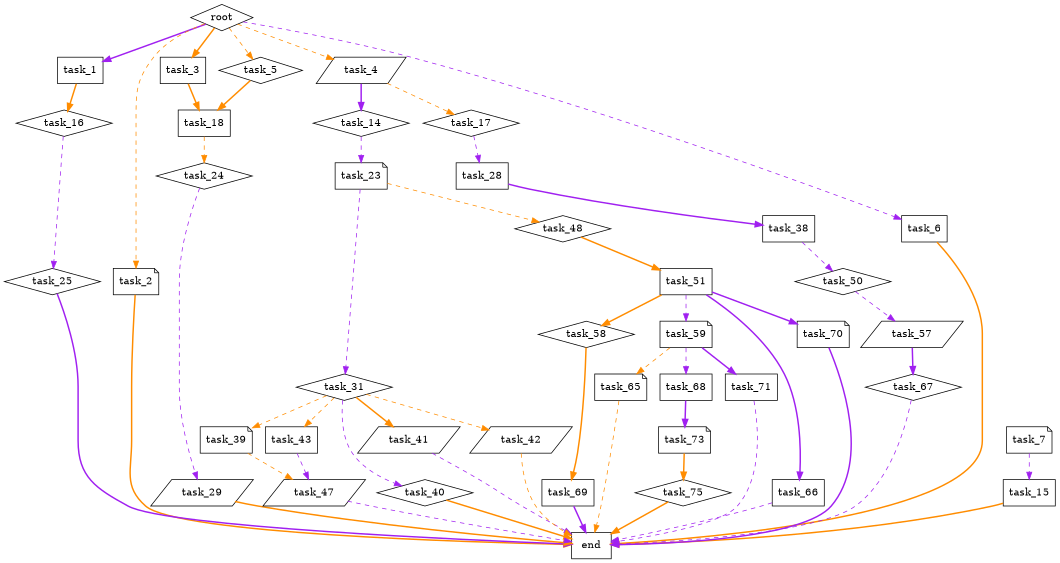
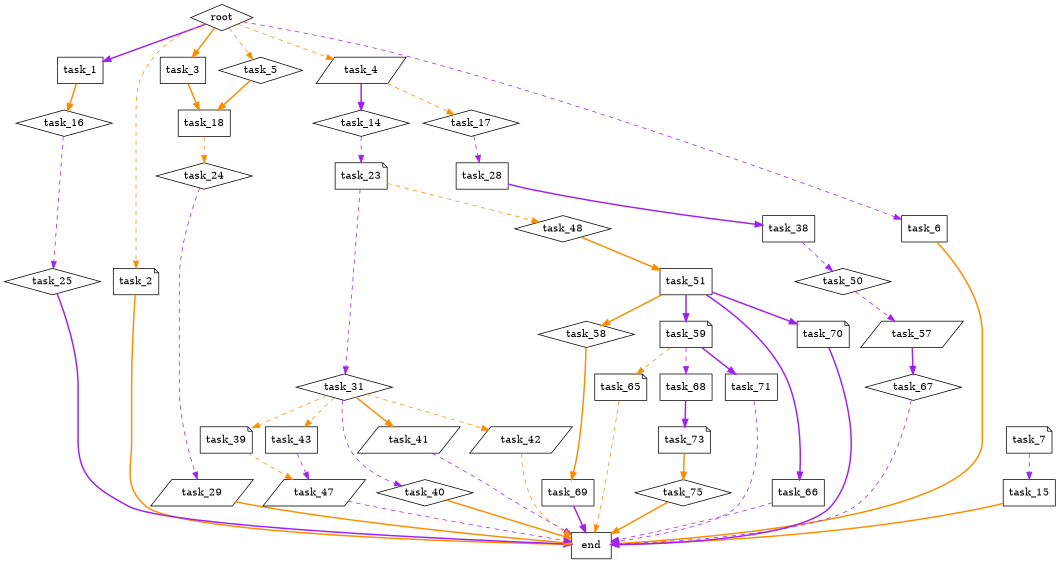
edge "task_51" -> "task_59": style dashed -> bold
